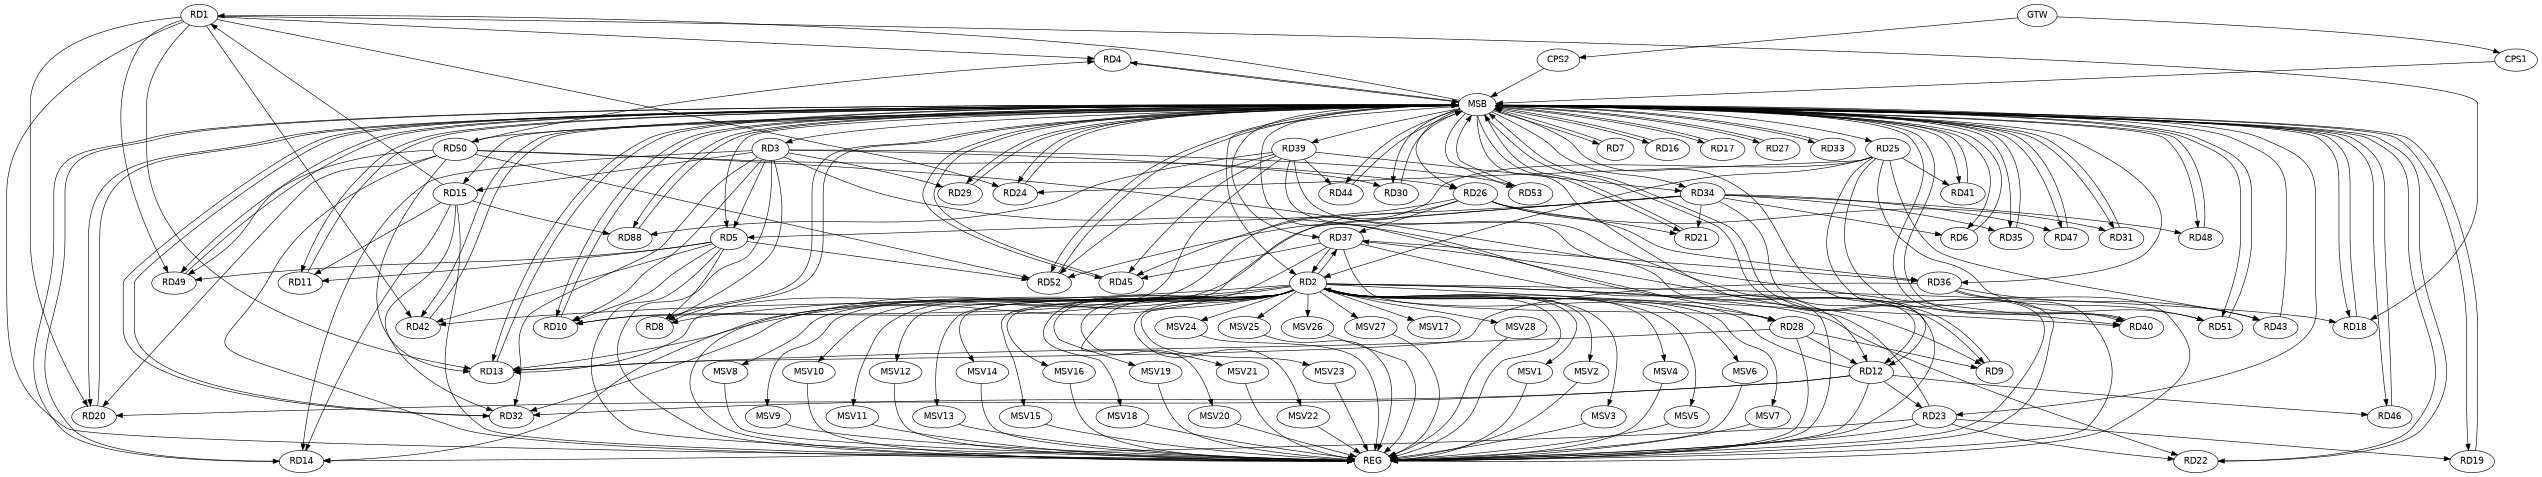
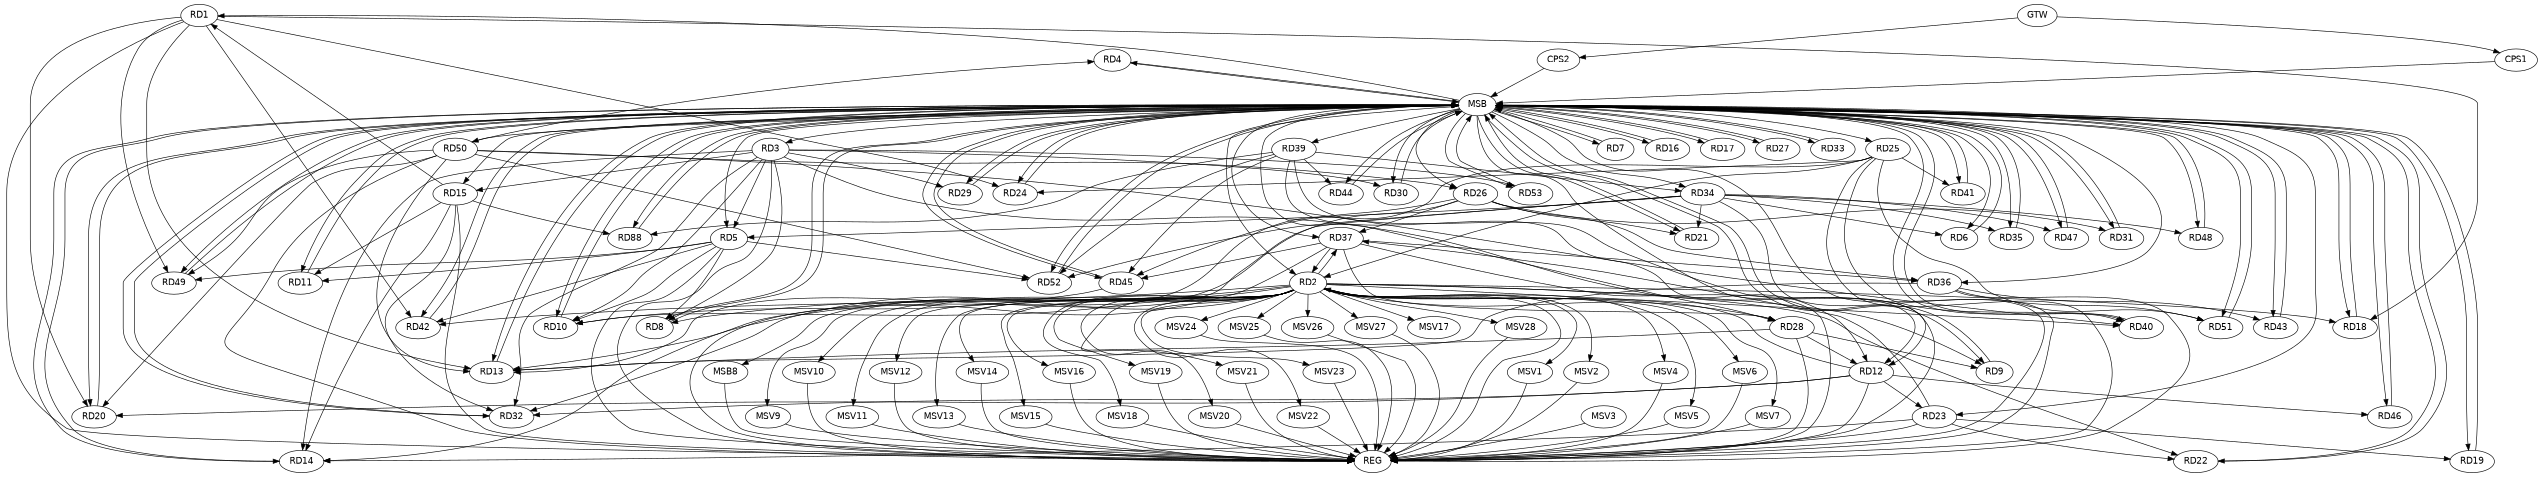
edge "RD1" -> "RD4": removed
edge "RD25" -> "RD43": now "MSB" -> "RD43"
edge "RD39" -> "RD10": now "RD45" -> "RD10"
edge "RD2" -> "MSV3": removed
node "MSV8": label "MSV8" -> "MSB8"
